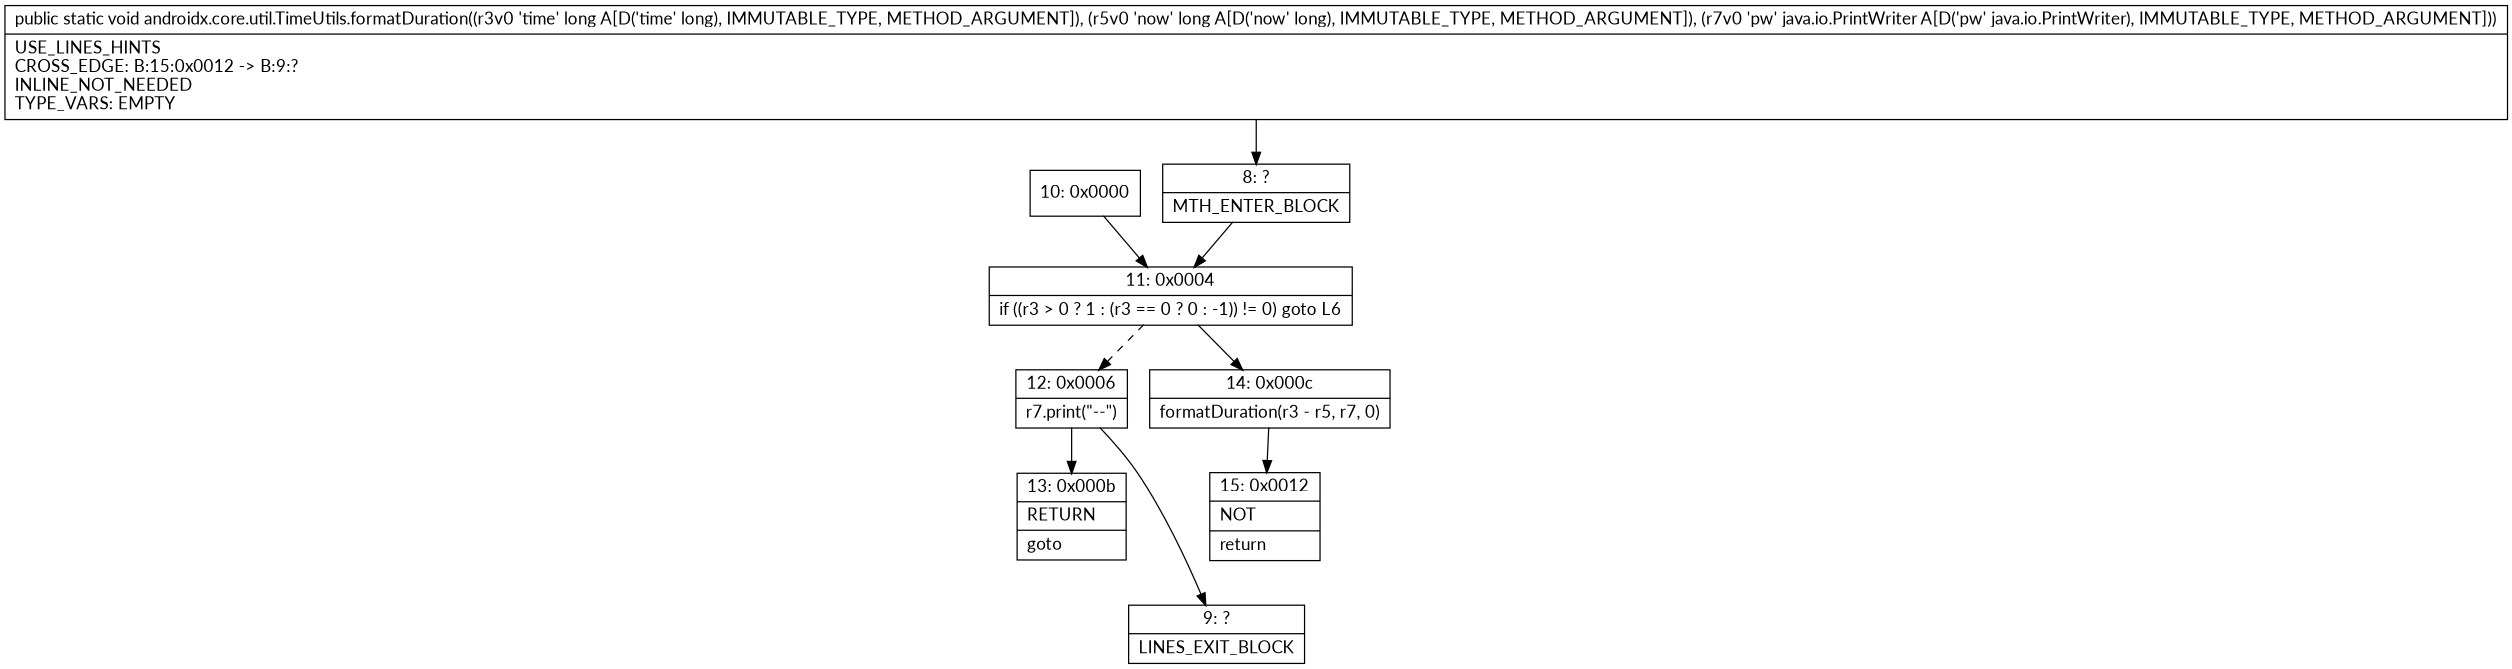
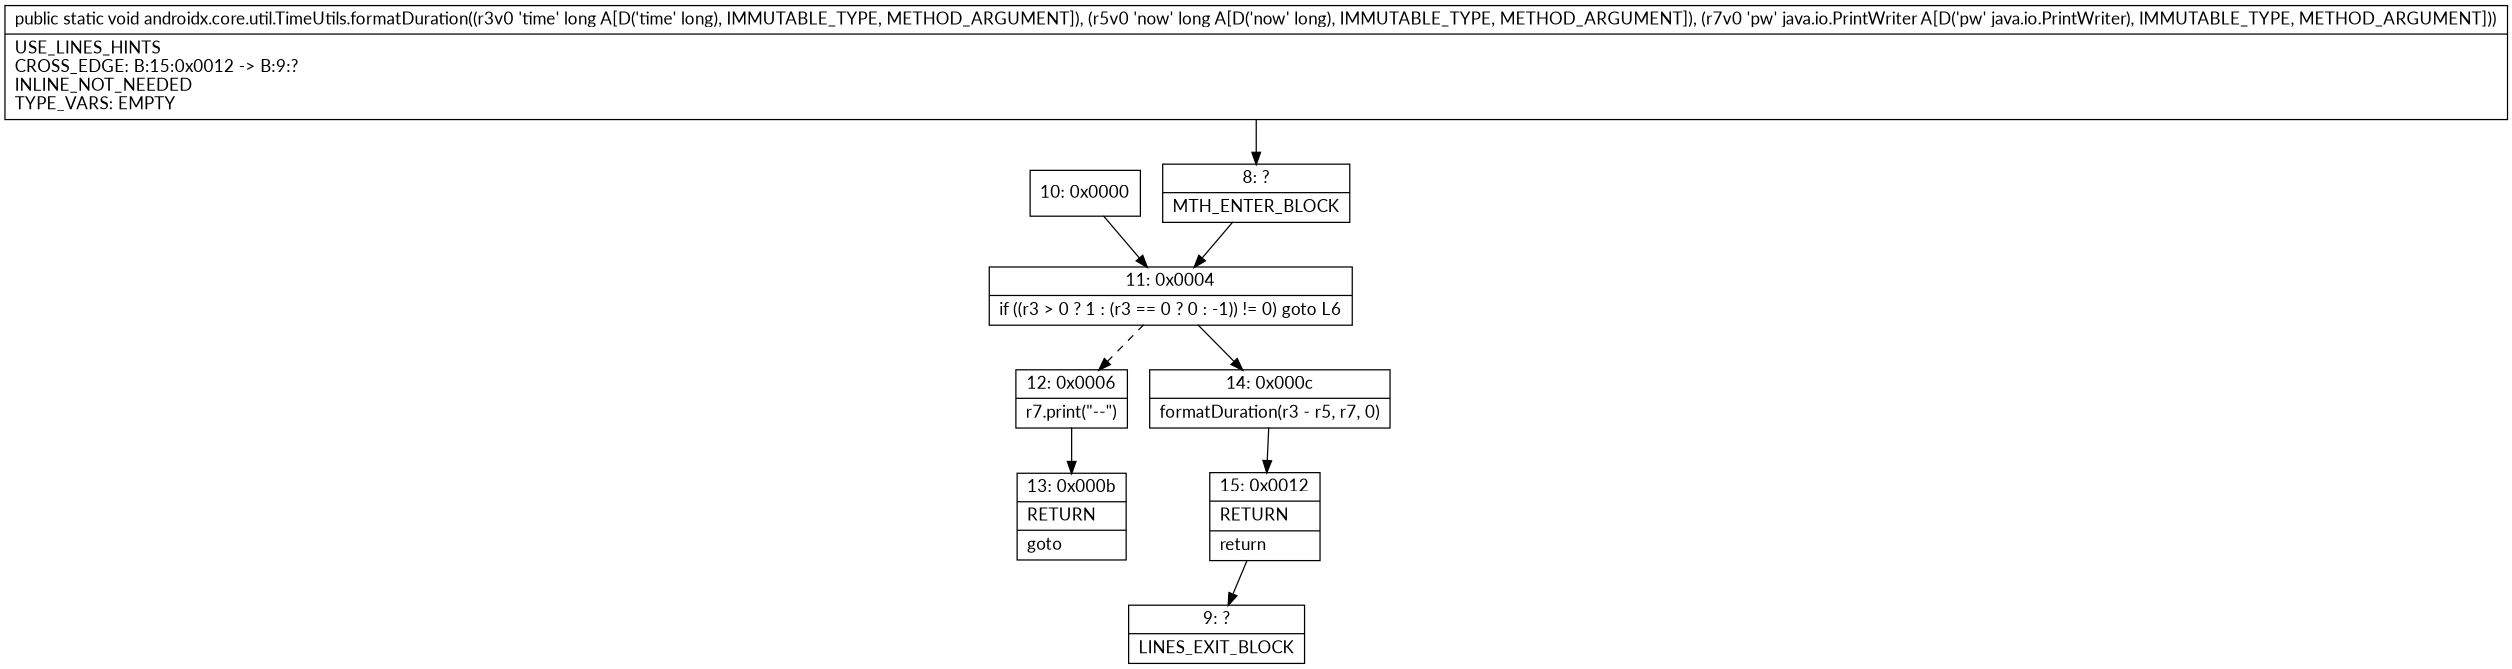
edge "12: 0x0006" -> "9: ?": now "15: 0x0012" -> "9: ?"
node "15: 0x0012": text "NOT" -> "RETURN"
